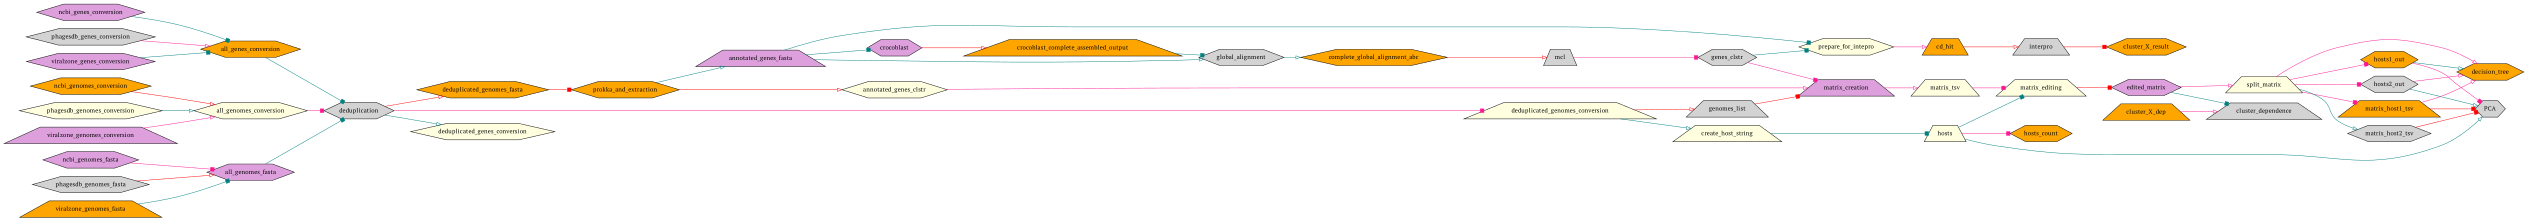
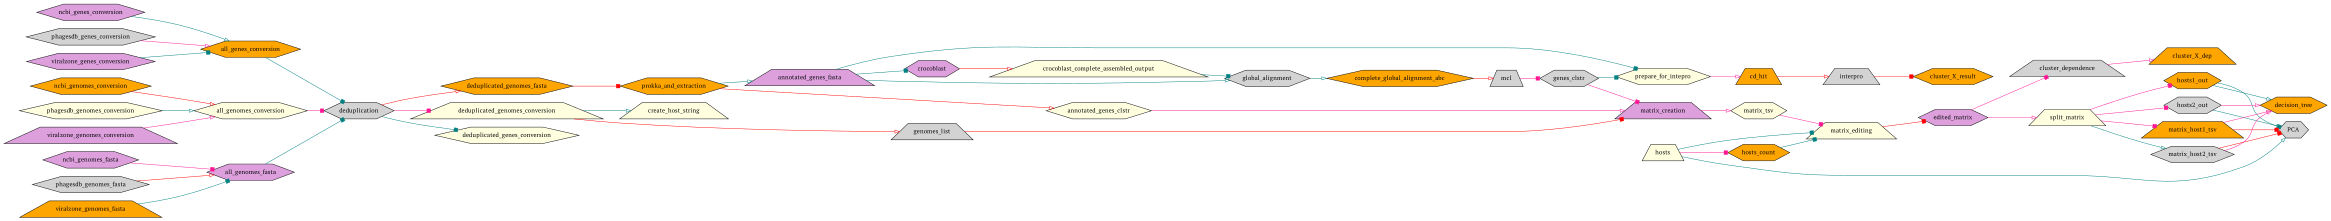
edge "ncbi_genes_conversion" -> "all_genes_conversion": arrowhead box -> onormal
edge "split_matrix" -> "decision_tree": now "matrix_host2_tsv" -> "decision_tree"
node "crocoblast_complete_assembled_output": fillcolor orange -> lightyellow
edge "hosts1_out" -> "PCA": color deeppink -> teal
node "matrix_tsv": shape trapezium -> hexagon
edge "edited_matrix" -> "cluster_dependence": color teal -> deeppink
edge "cluster_X_dep" -> "cluster_dependence": reversed
edge "deduplication" -> "deduplicated_genes_conversion": arrowhead onormal -> box
edge "create_host_string" -> "hosts": removed
edge "hosts_count" -> "matrix_editing": added
